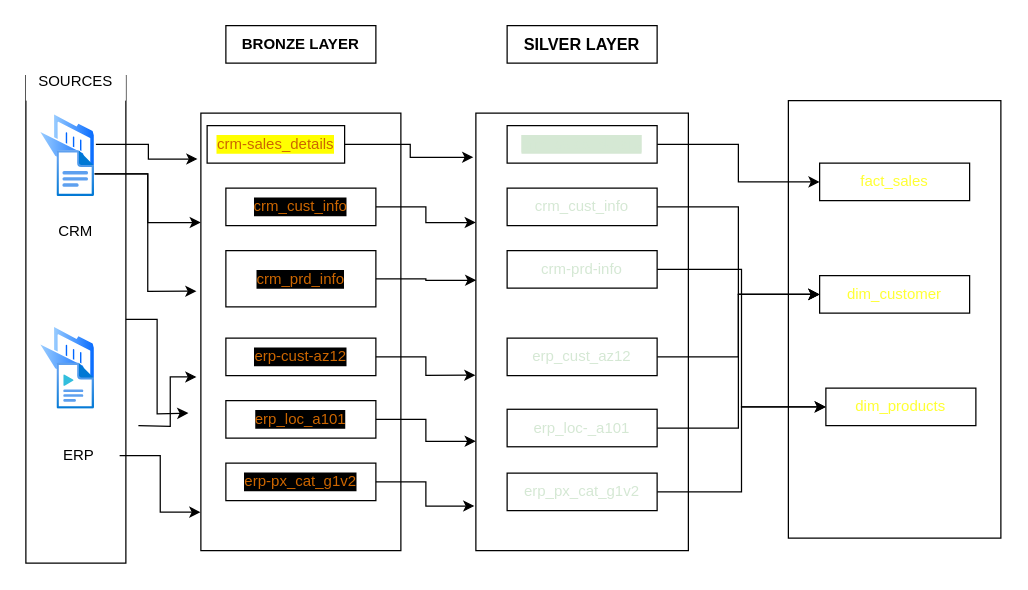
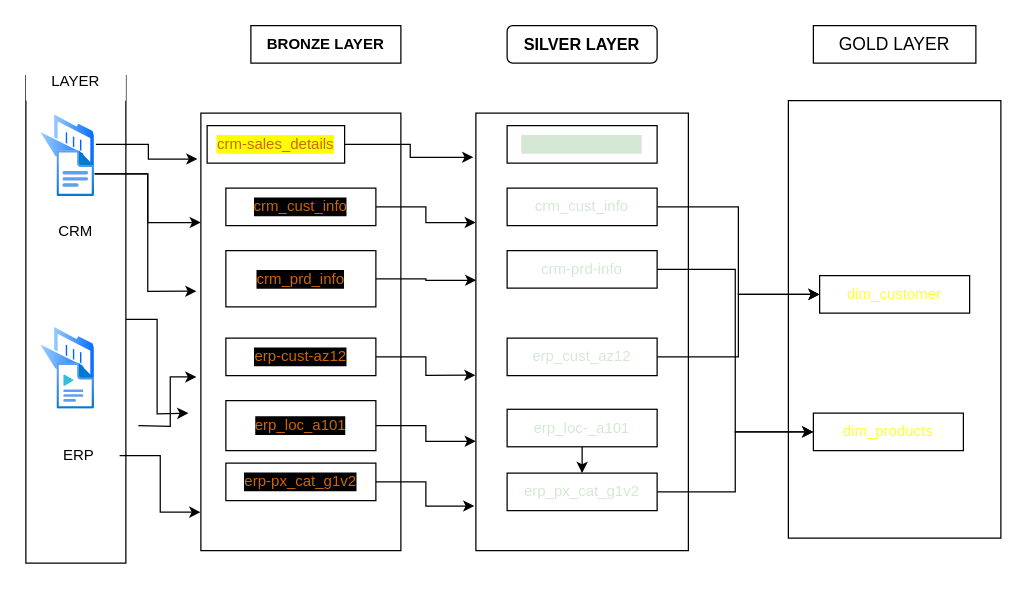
node "BRONZE LAYER": moved (301, 44) -> (326, 44)
node "SILVER LAYER": shape rectangle -> rounded rectangle
node "GOLD LAYER": added
node "SOURCES": label "SOURCES" -> "LAYER"
edge "crm_sales_details" -> "fact_sales": removed
node "fact_sales": removed
node "dim_products": moved (901, 407) -> (888, 432)
node "erp_loc_a101": size 150x38 -> 150x50
edge "erp_loc-_a101" -> "dim_customer": now "erp_loc-_a101" -> "erp_px_cat_g1v2"
